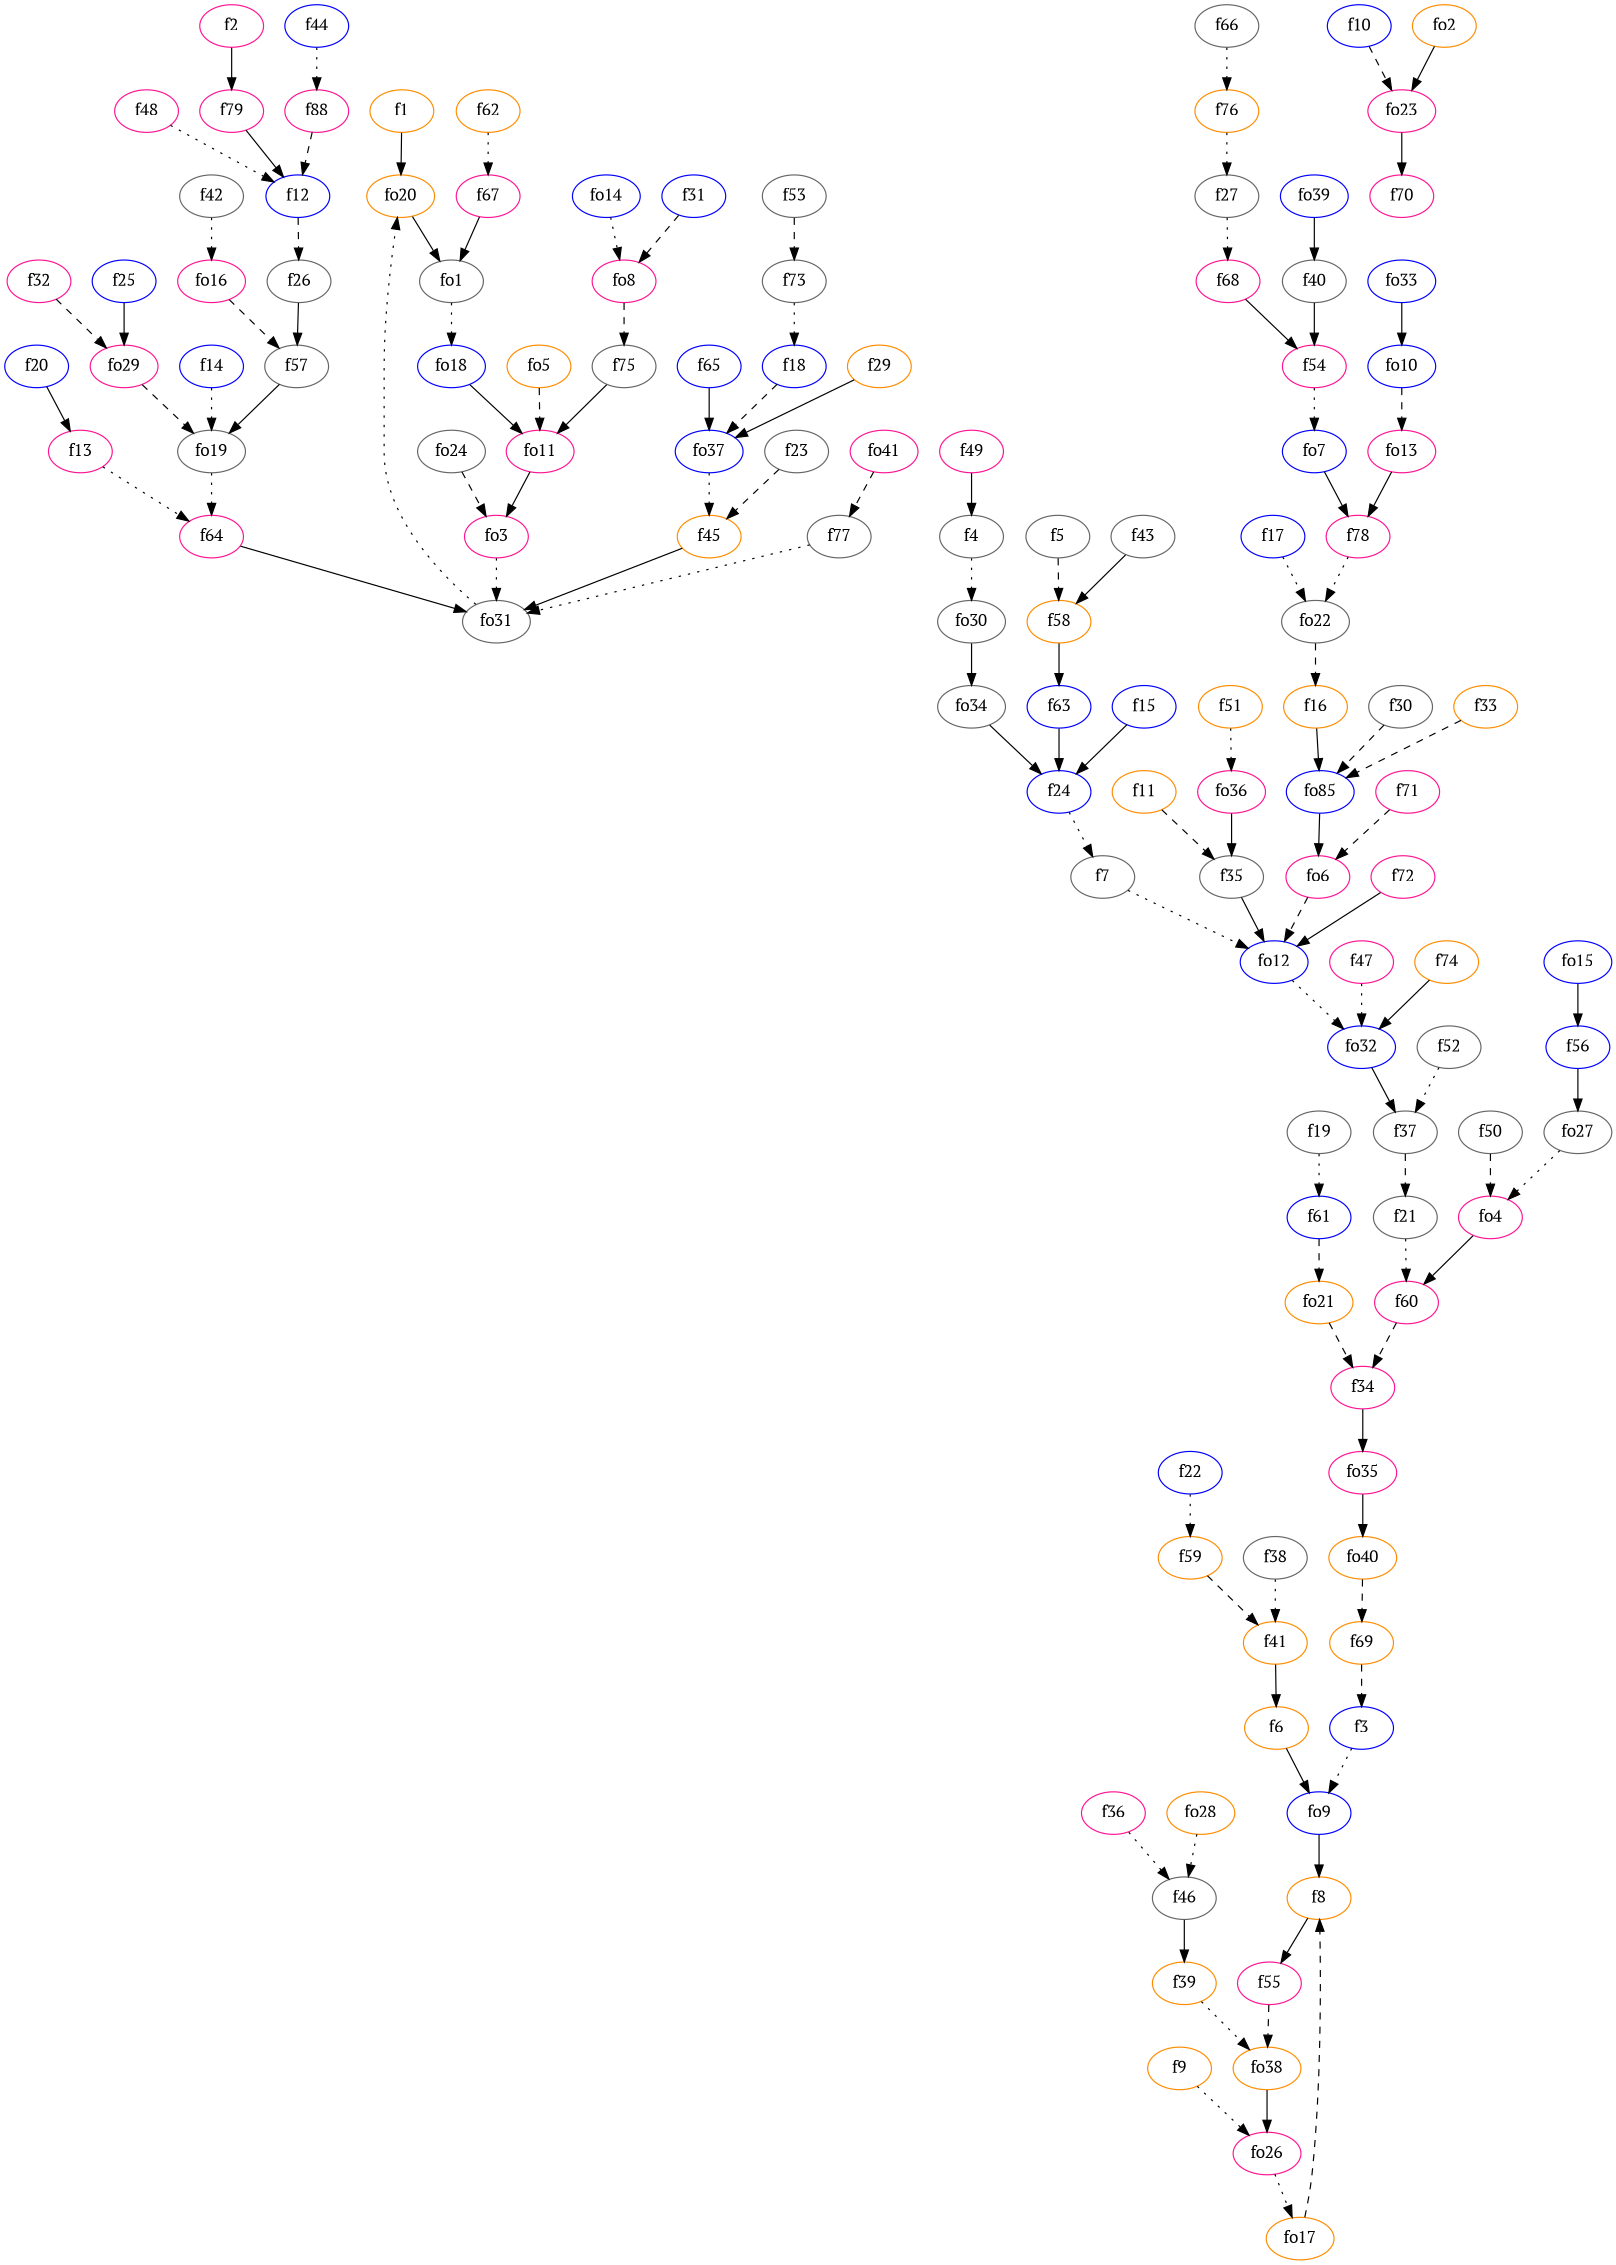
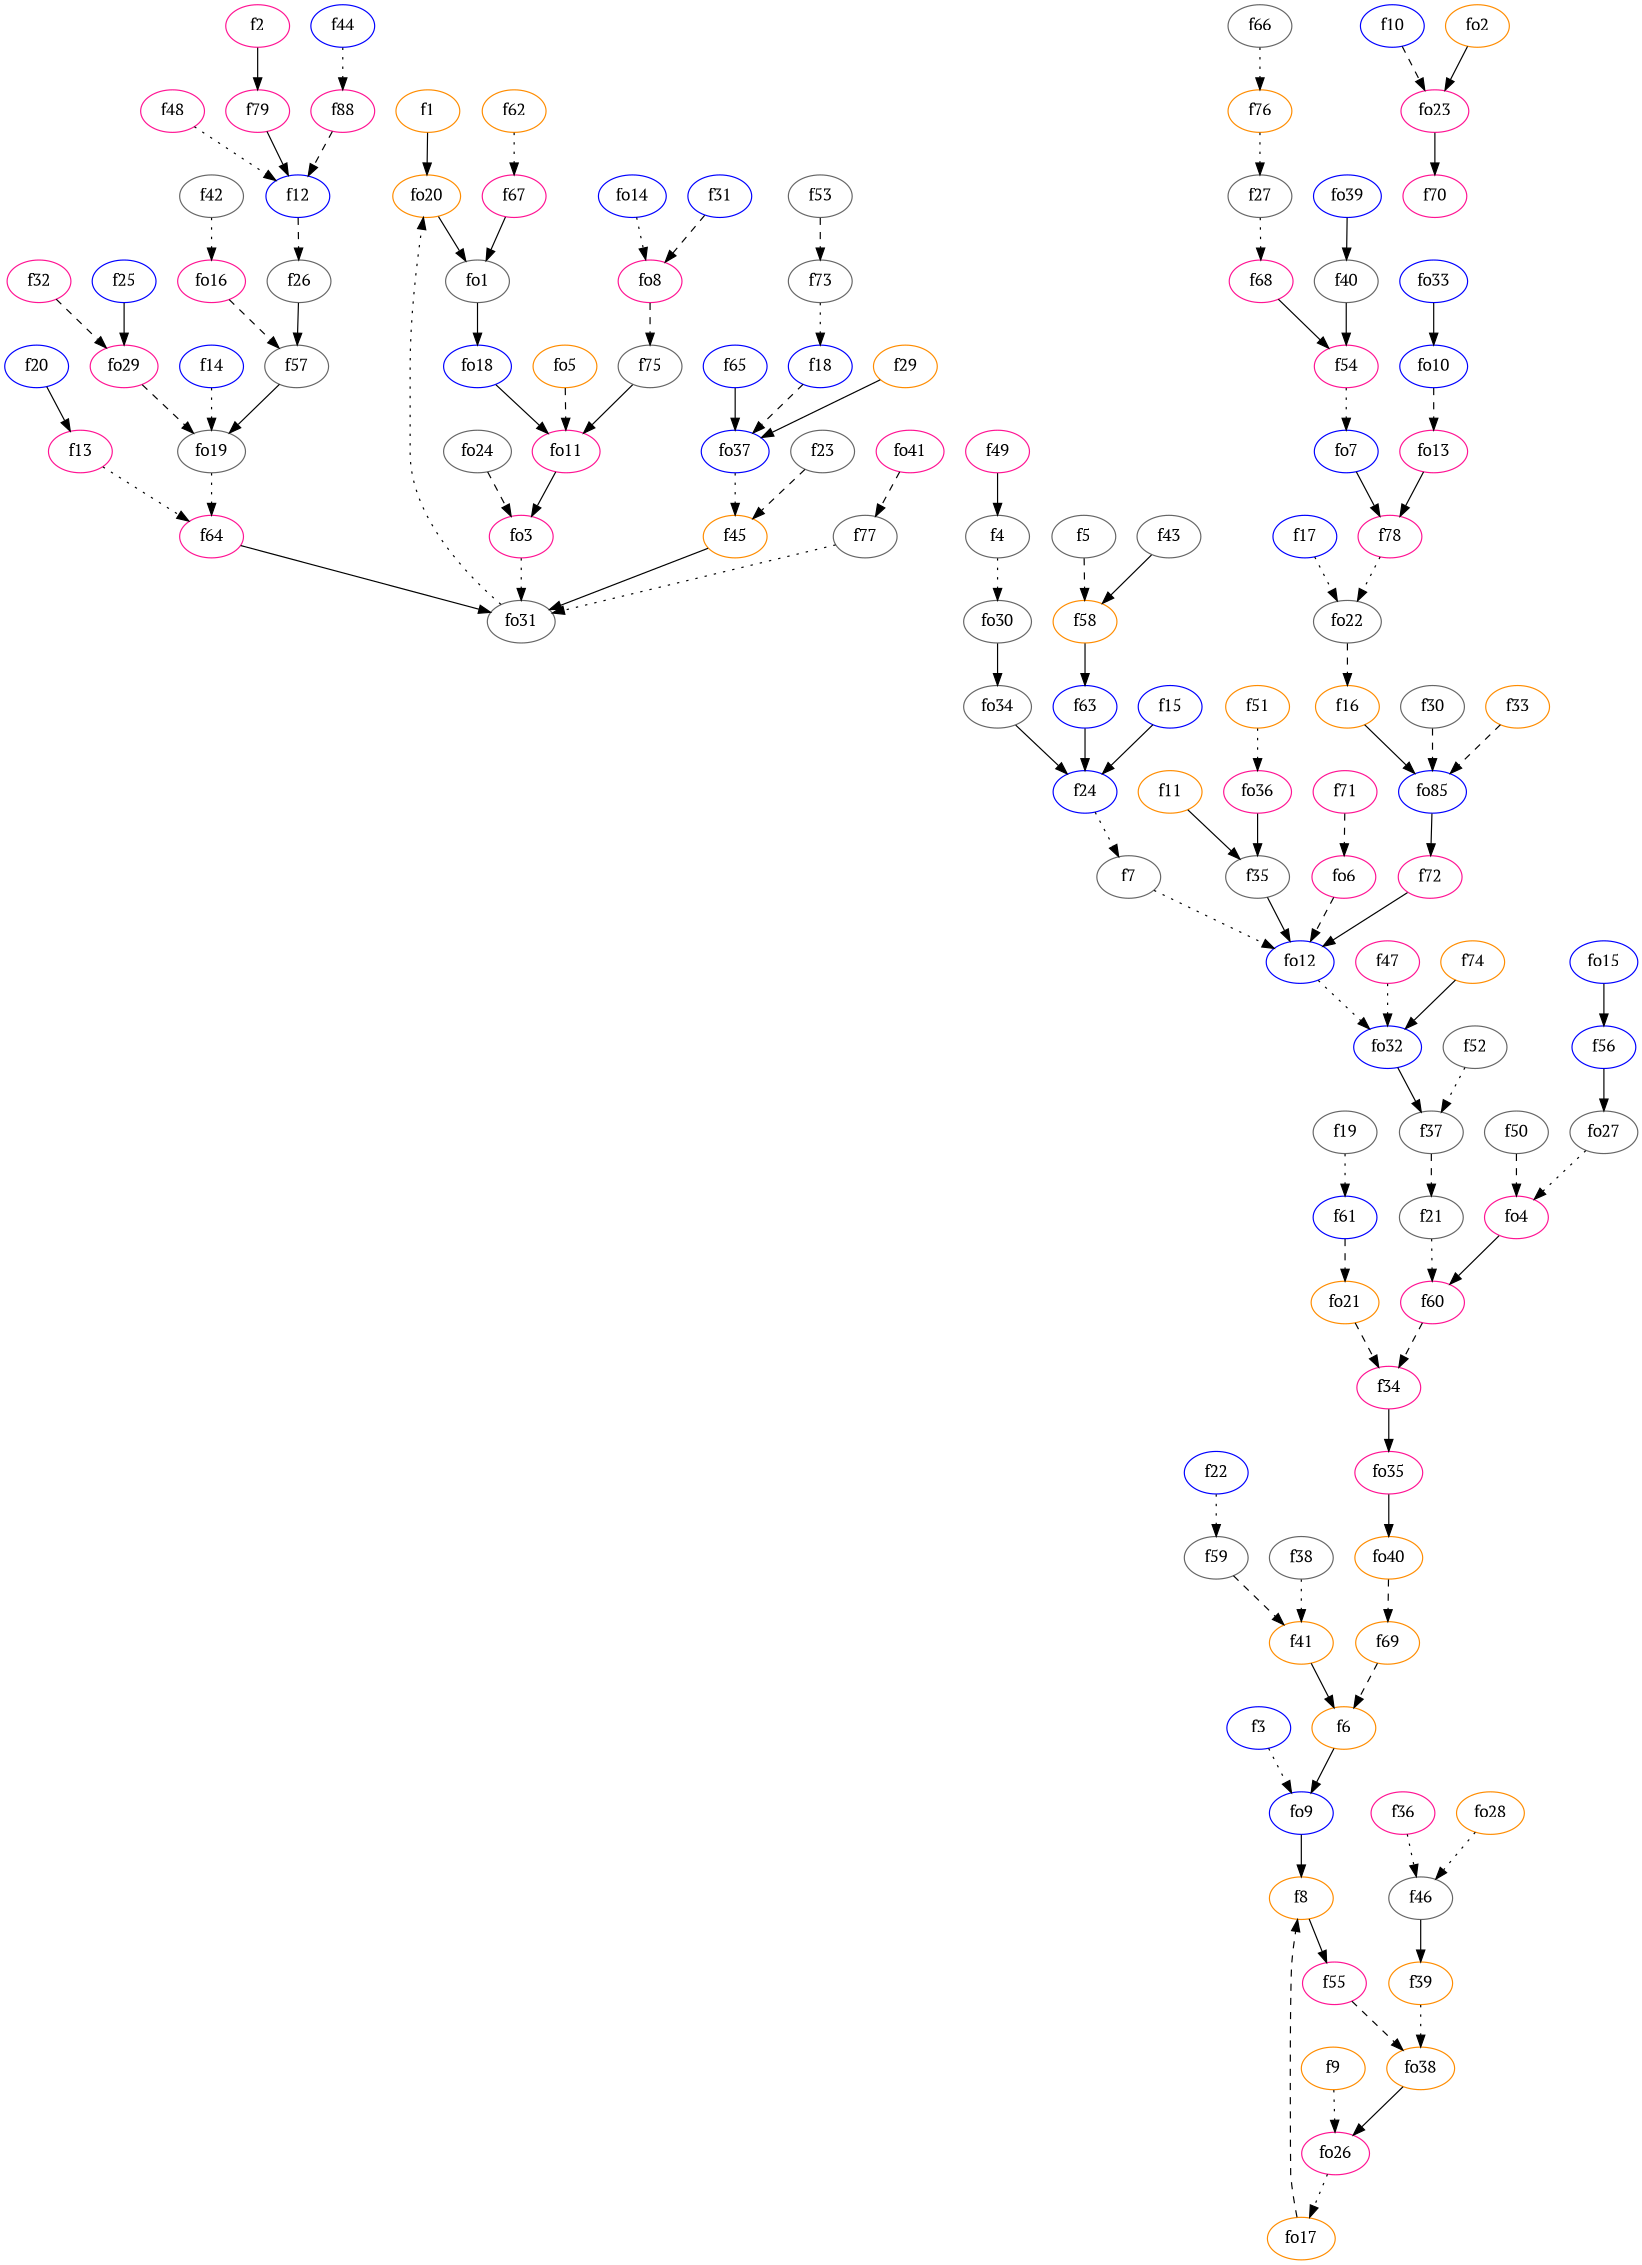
edge "fo1" -> "fo18": style dotted -> solid
edge "fo85" -> "fo6": now "fo85" -> "f72"
edge "f11" -> "f35": style dashed -> solid
node "f59": color darkorange -> gray40
edge "f69" -> "f3": now "f69" -> "f6"
